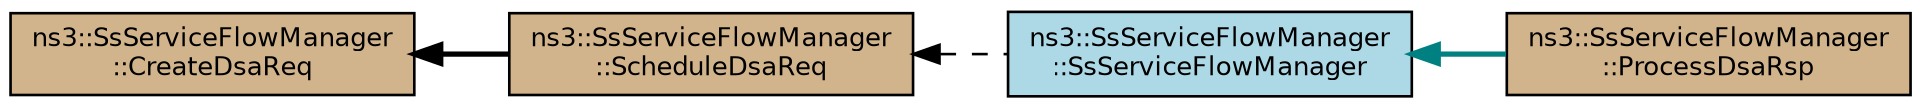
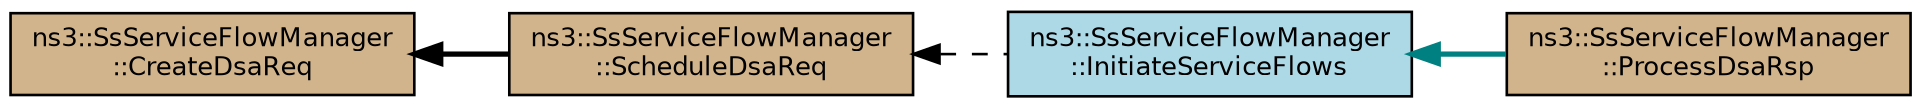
node "ns3::SsServiceFlowManager ::SsServiceFlowManager": label "ns3::SsServiceFlowManager ::SsServiceFlowManager" -> "ns3::SsServiceFlowManager ::InitiateServiceFlows"
